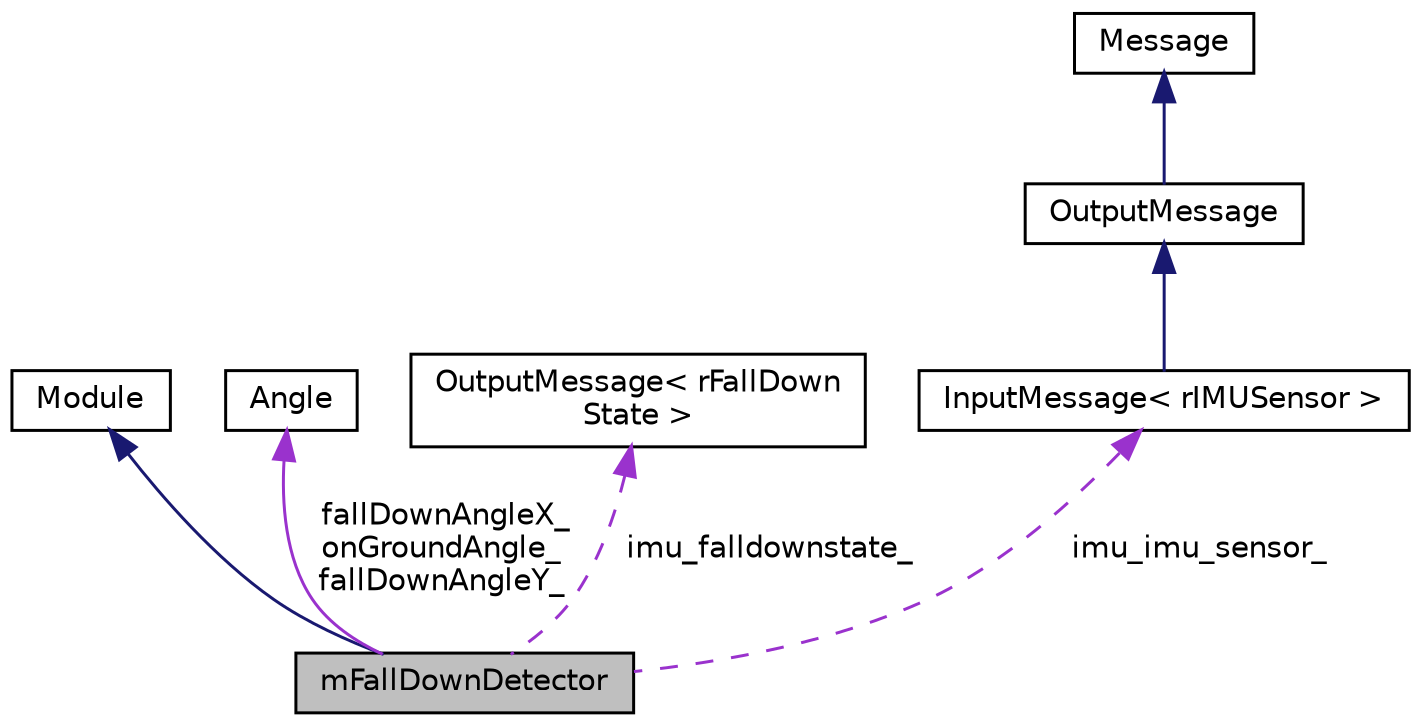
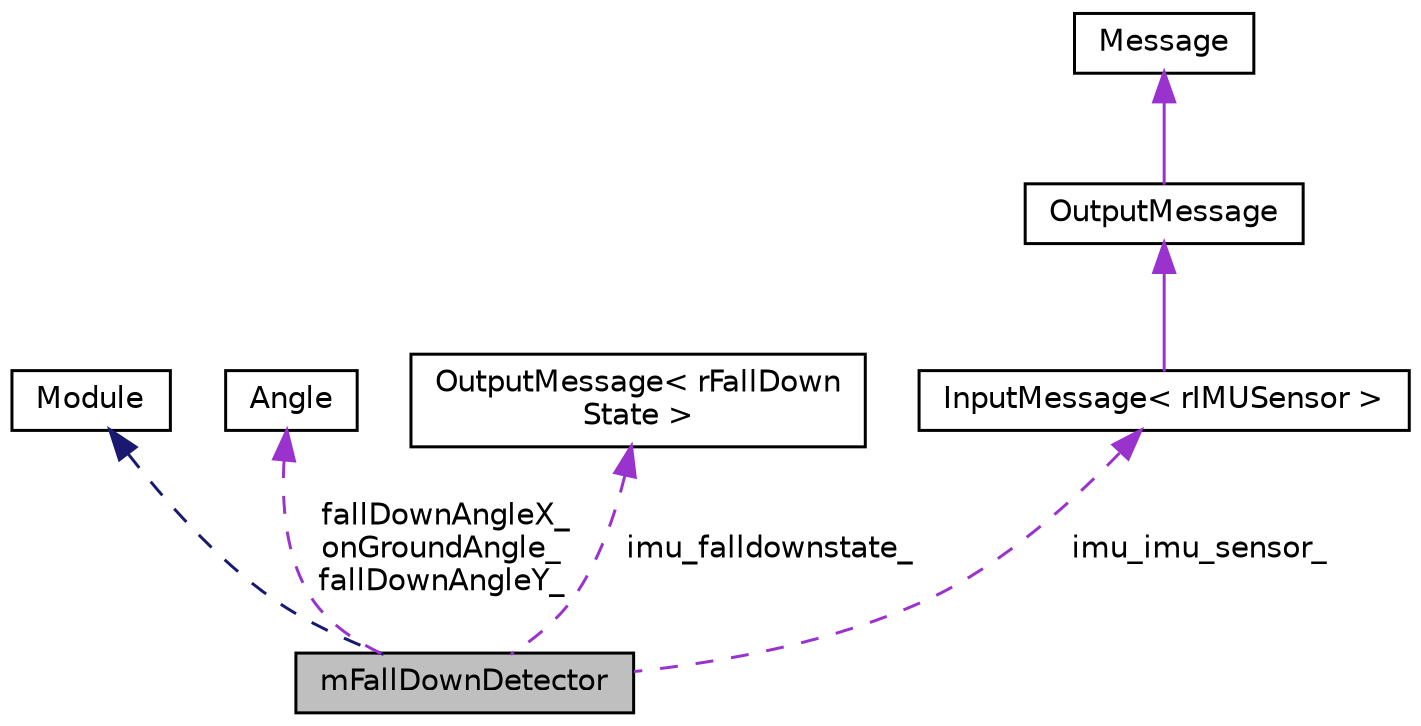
edge "OutputMessage" -> "Message": color midnightblue -> darkorchid3
edge "InputMessage< rIMUSensor >" -> "OutputMessage": color midnightblue -> darkorchid3
edge "mFallDownDetector" -> "Module": style solid -> dashed
edge "mFallDownDetector" -> "Angle": style solid -> dashed
